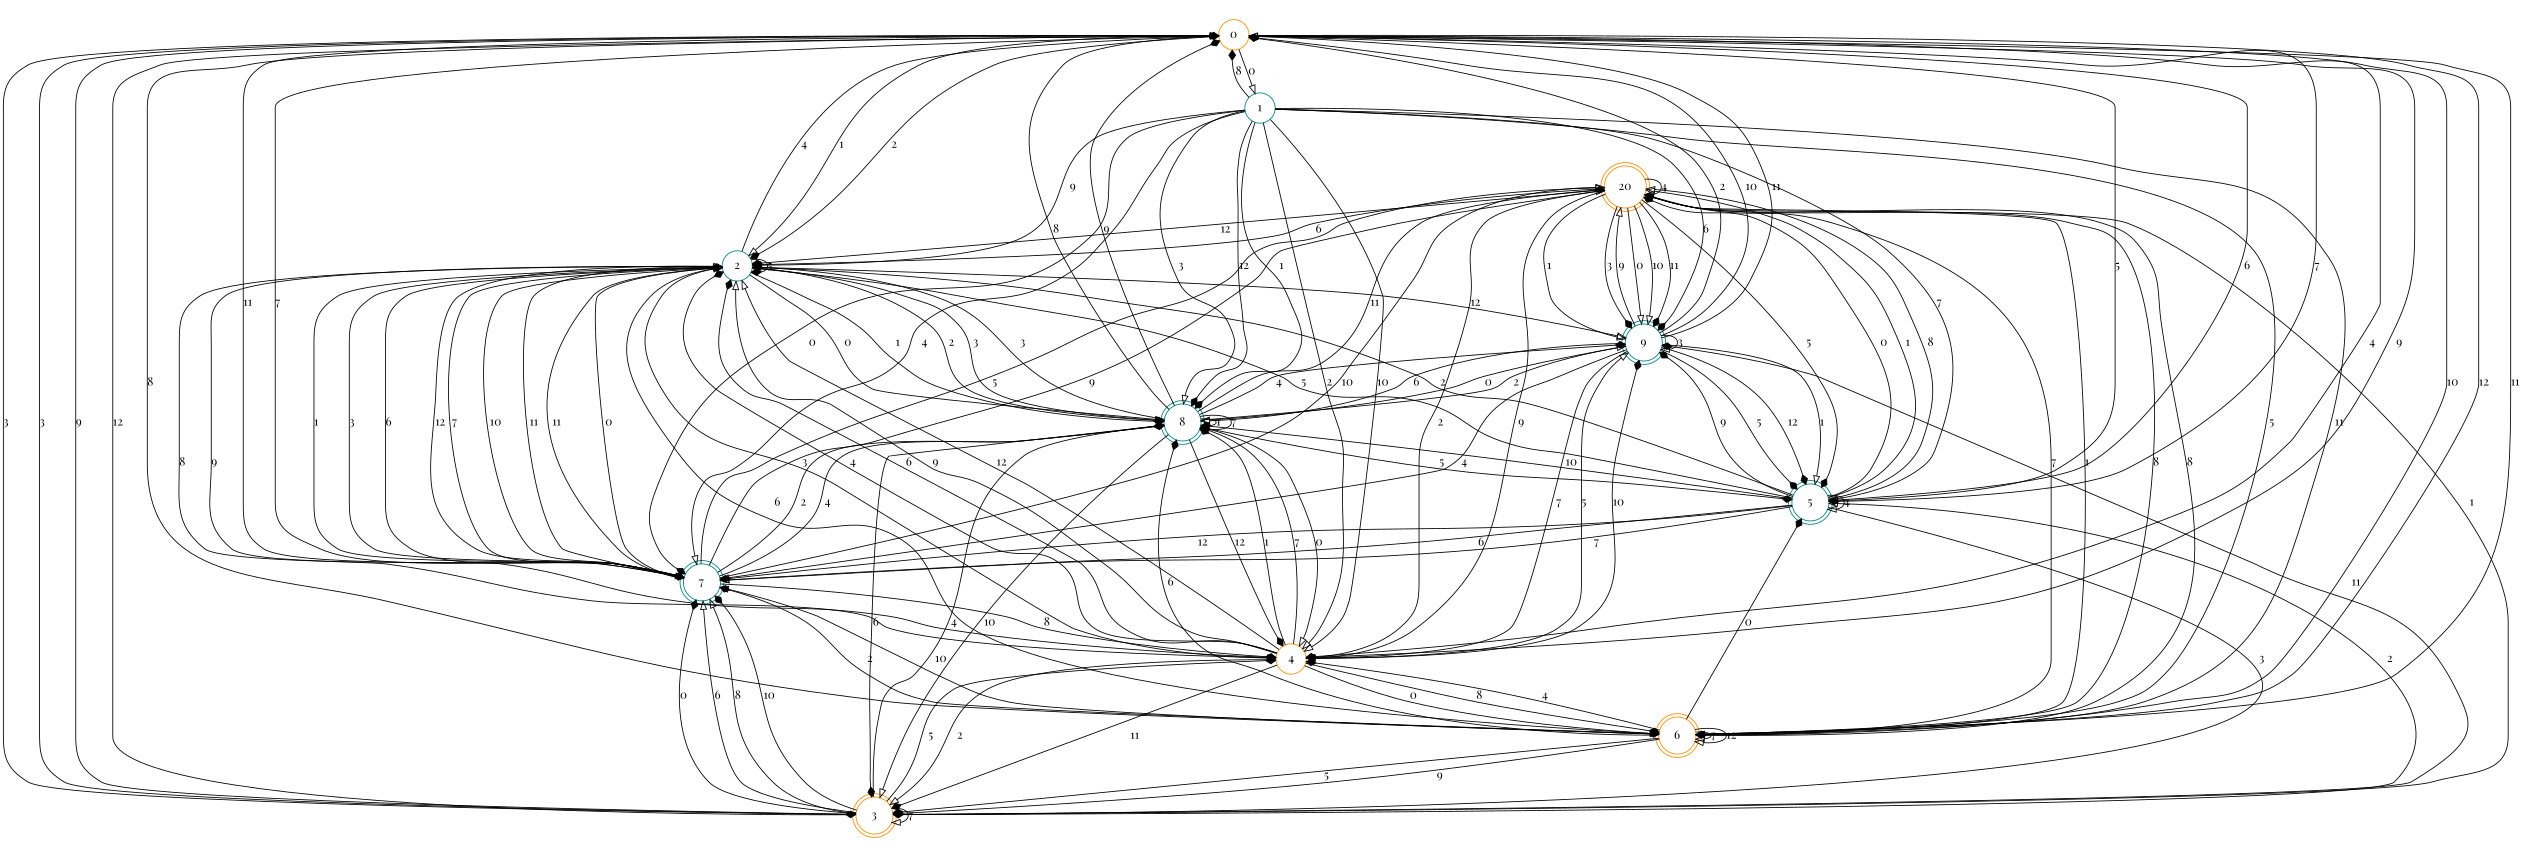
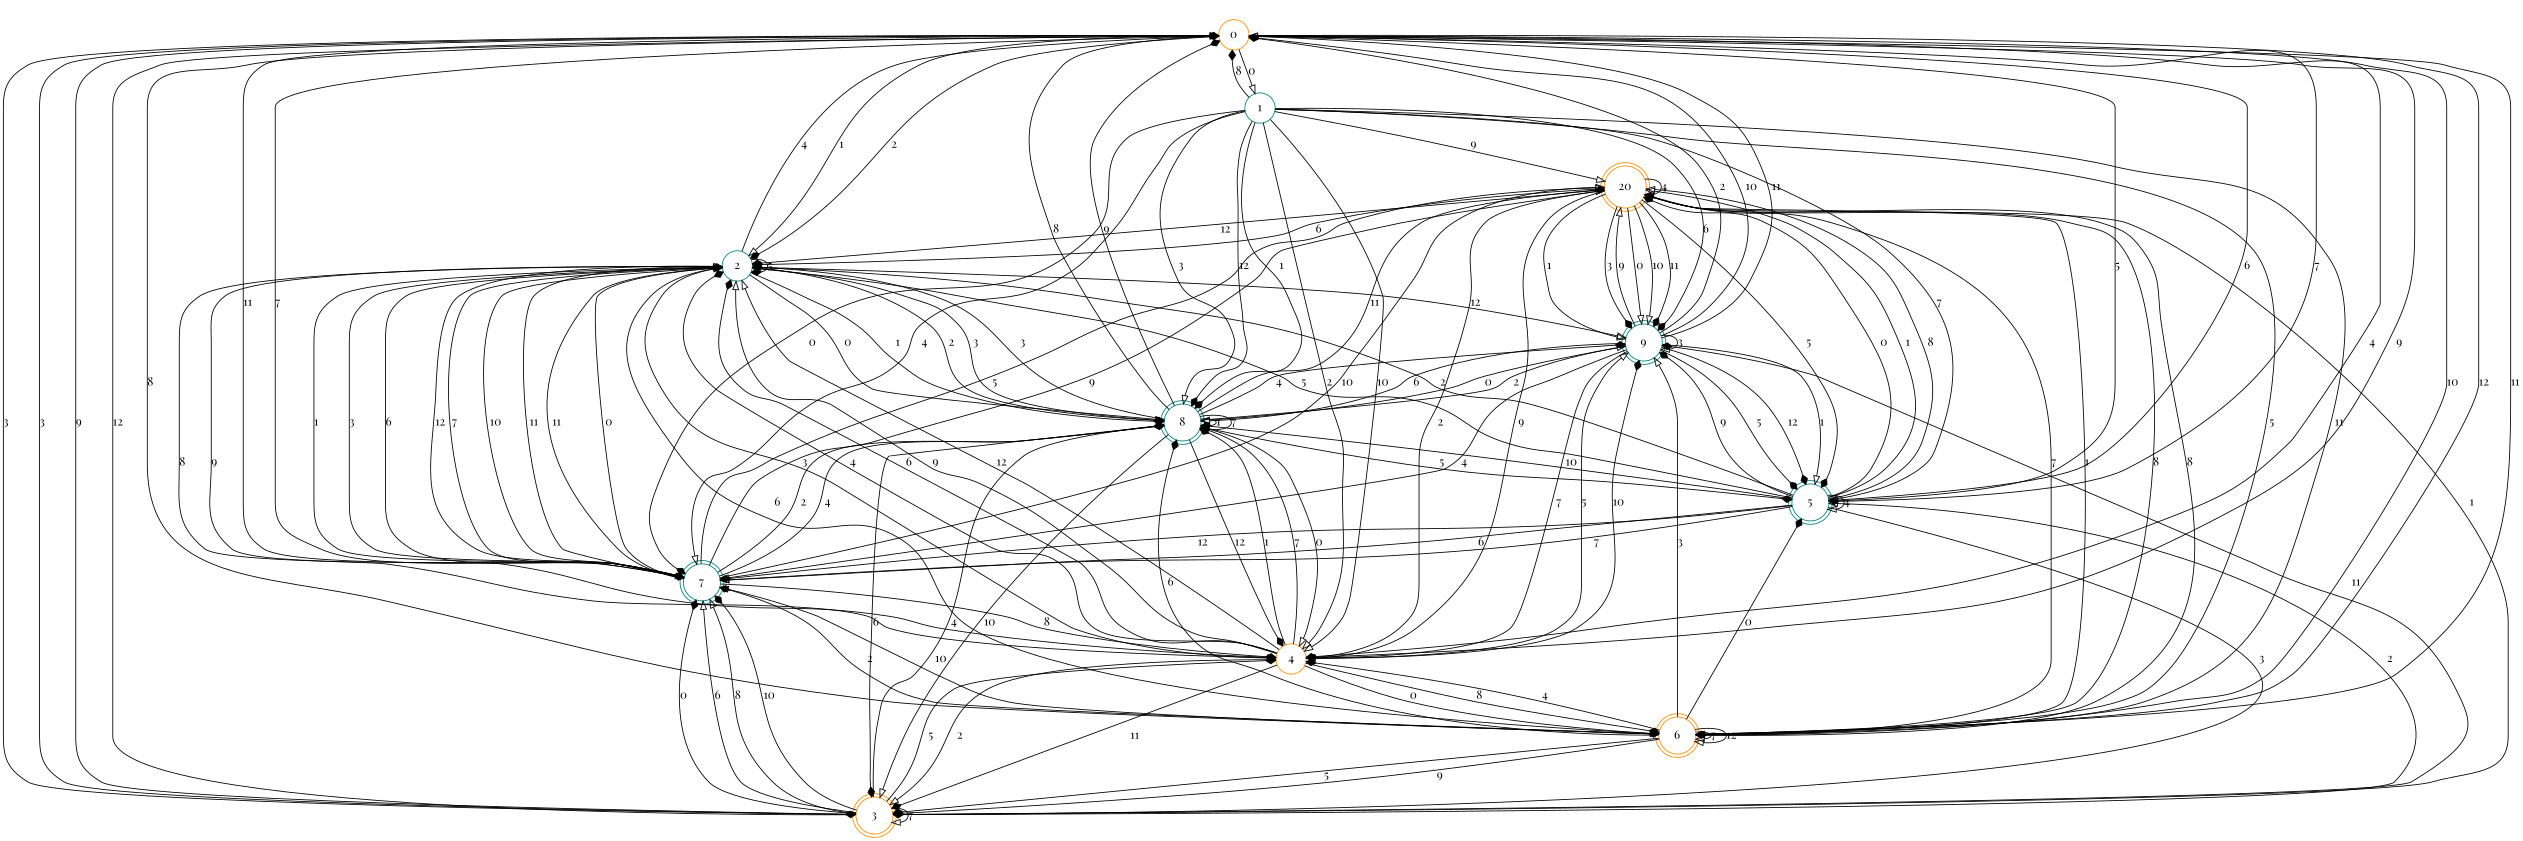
edge "1" -> "2": now "1" -> "20"
edge "6" -> "9": added, label "3"
